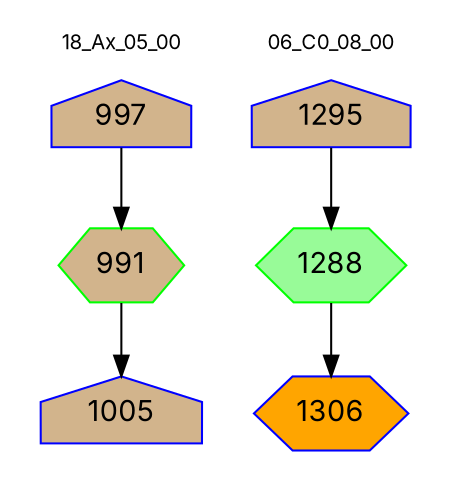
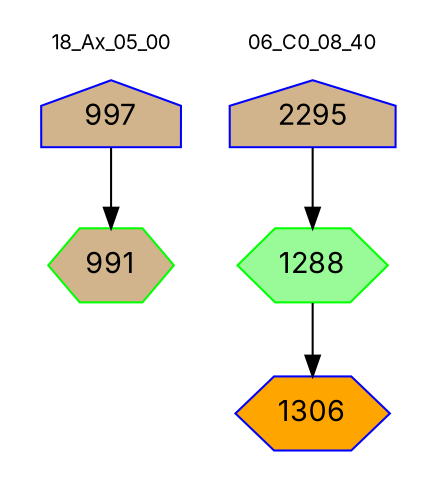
cluster "06_C0_08_00": label "06_C0_08_00" -> "06_C0_08_40"
node "1295": label "1295" -> "2295"
node "1005": removed
